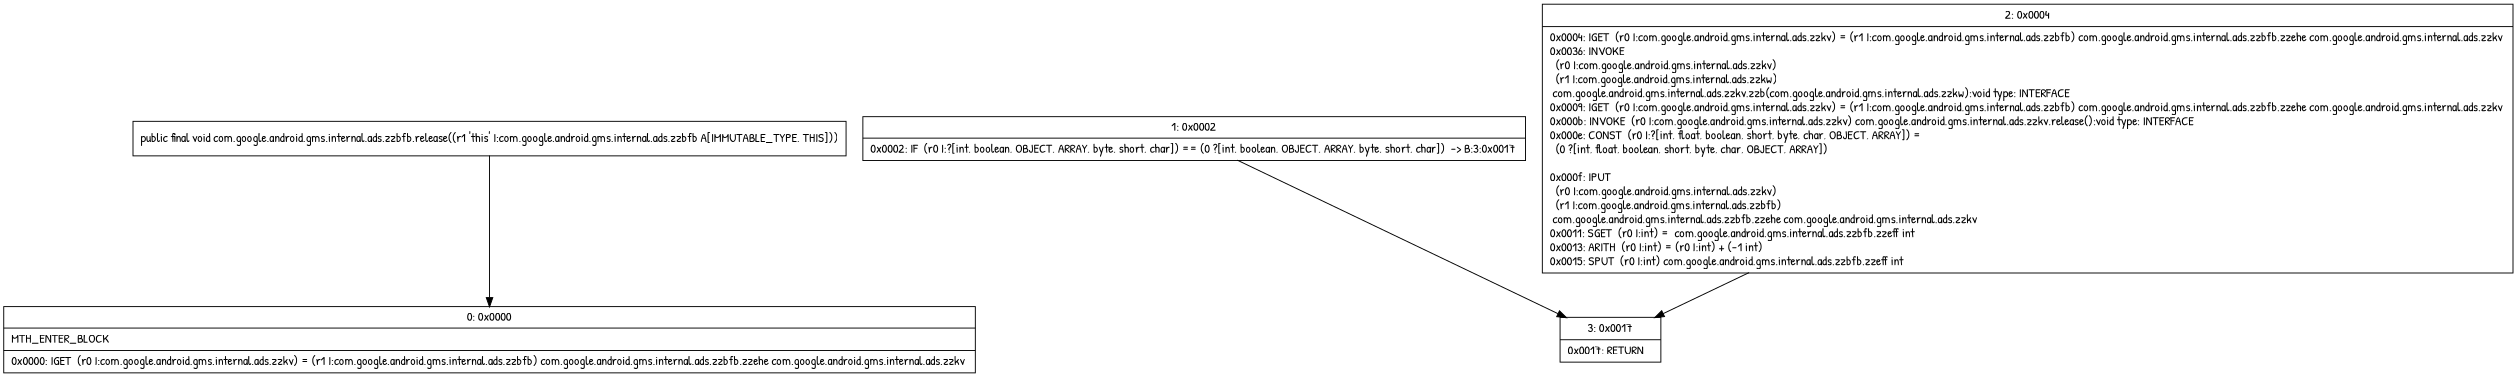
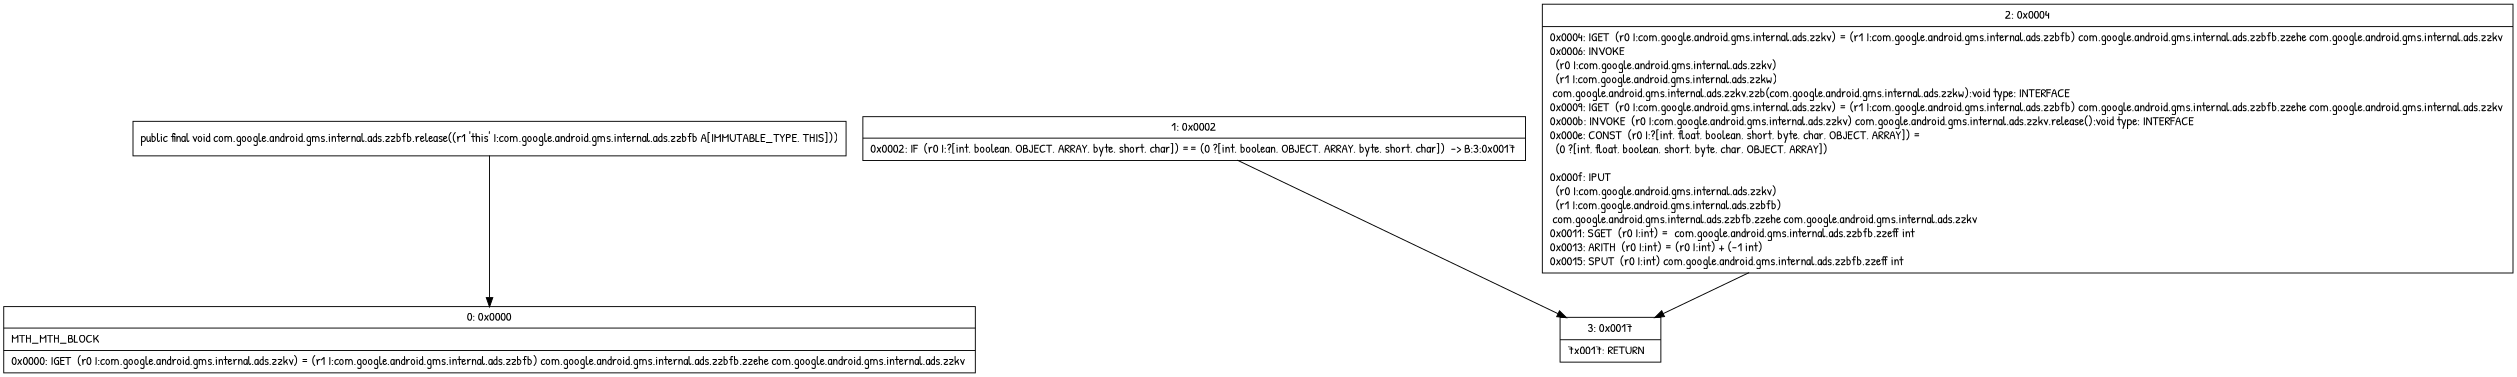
node "2: 0x0004": text "0x0036: INVOKE" -> "0x0006: INVOKE"
node "0: 0x0000": text "MTH_ENTER_BLOCK" -> "MTH_MTH_BLOCK"
node "3: 0x0017": text "0x0017: RETURN" -> "7x0017: RETURN"
